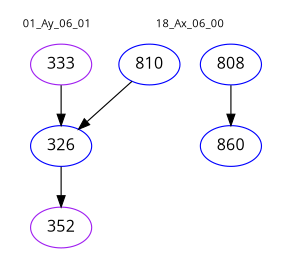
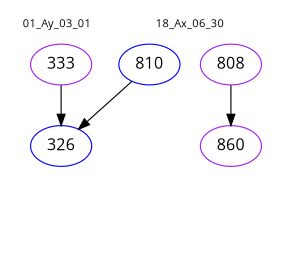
cluster "01_Ay_06_01": label "01_Ay_06_01" -> "01_Ay_03_01"
cluster "18_Ax_06_00": label "18_Ax_06_00" -> "18_Ax_06_30"
node "808": color blue -> purple
node "860": color blue -> purple
node "352": removed
